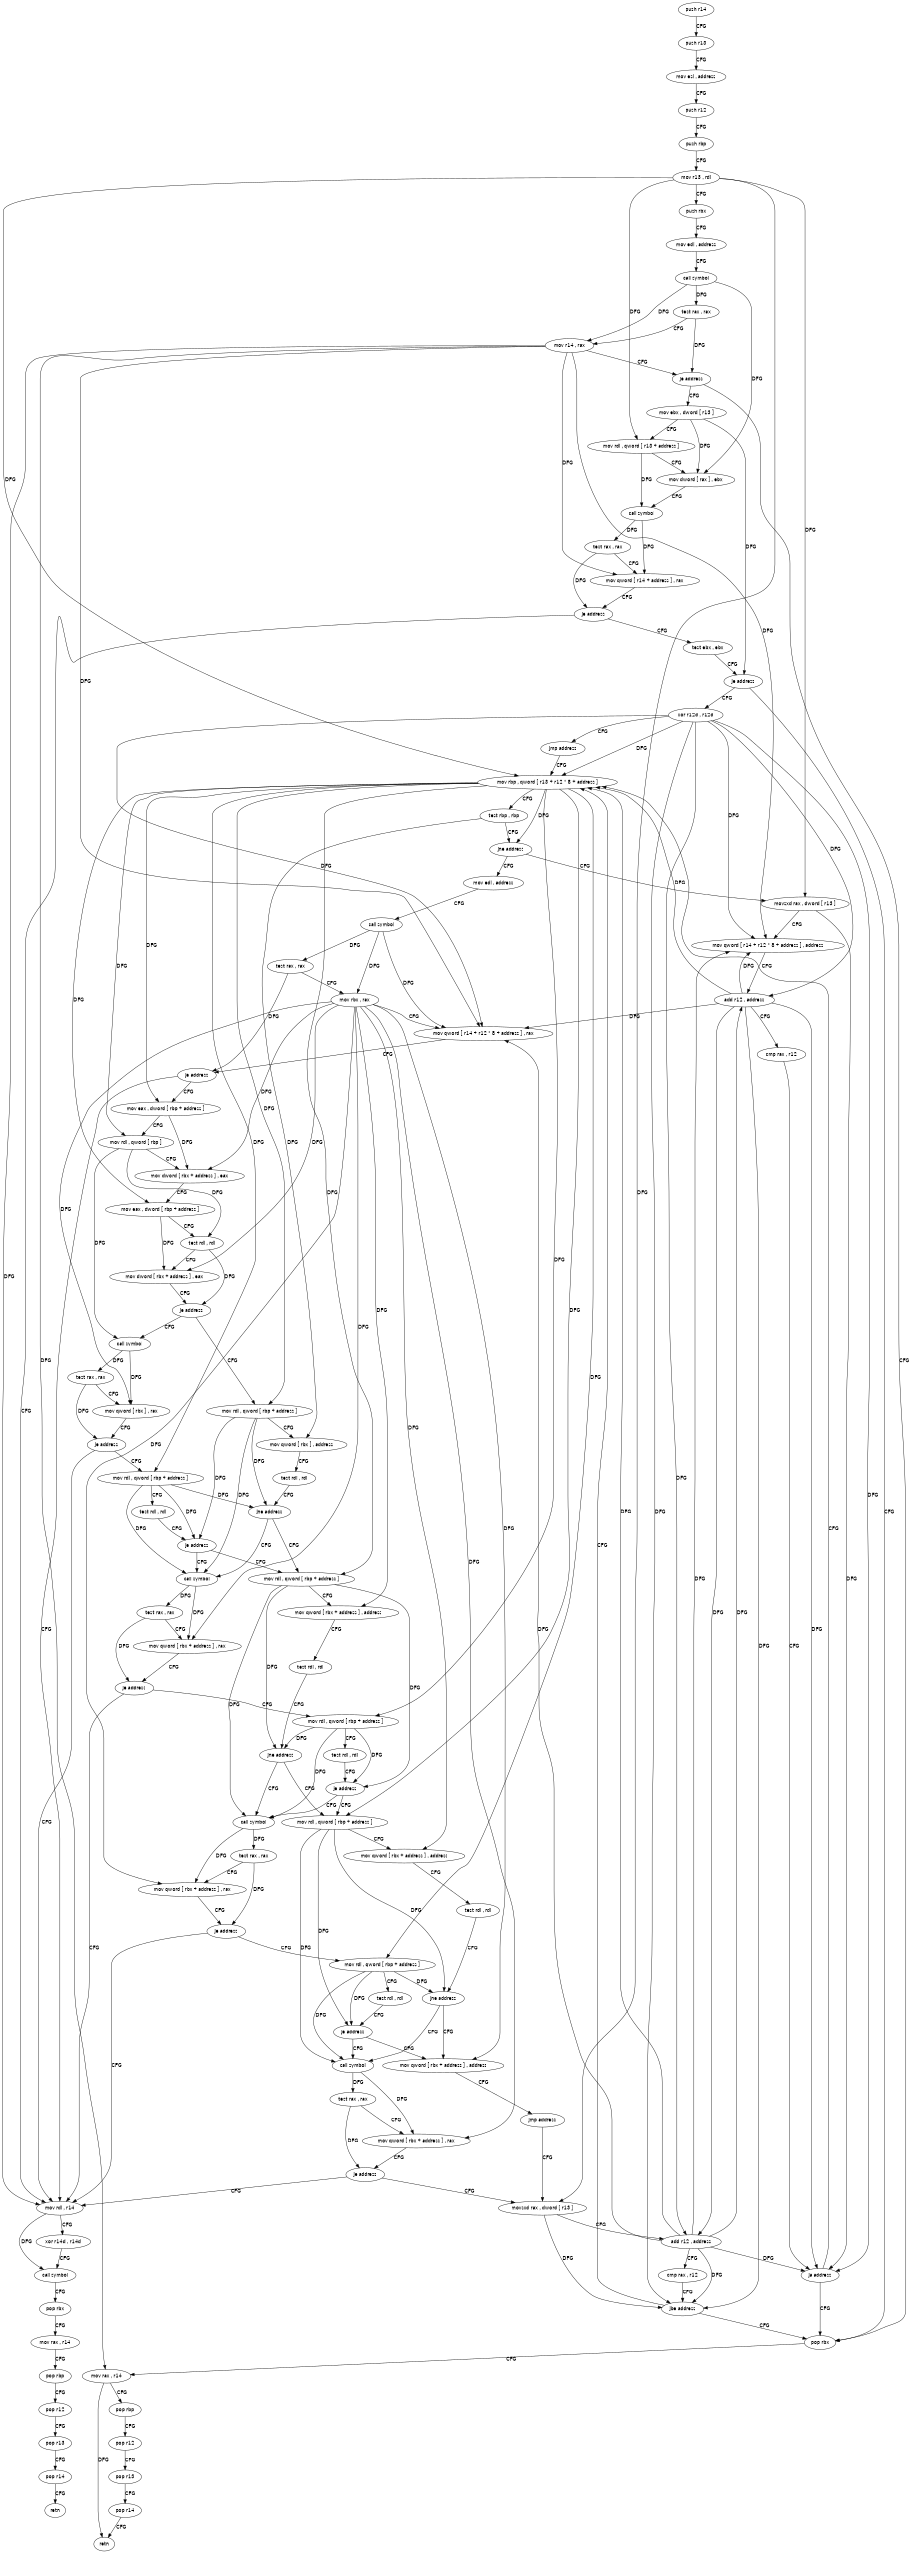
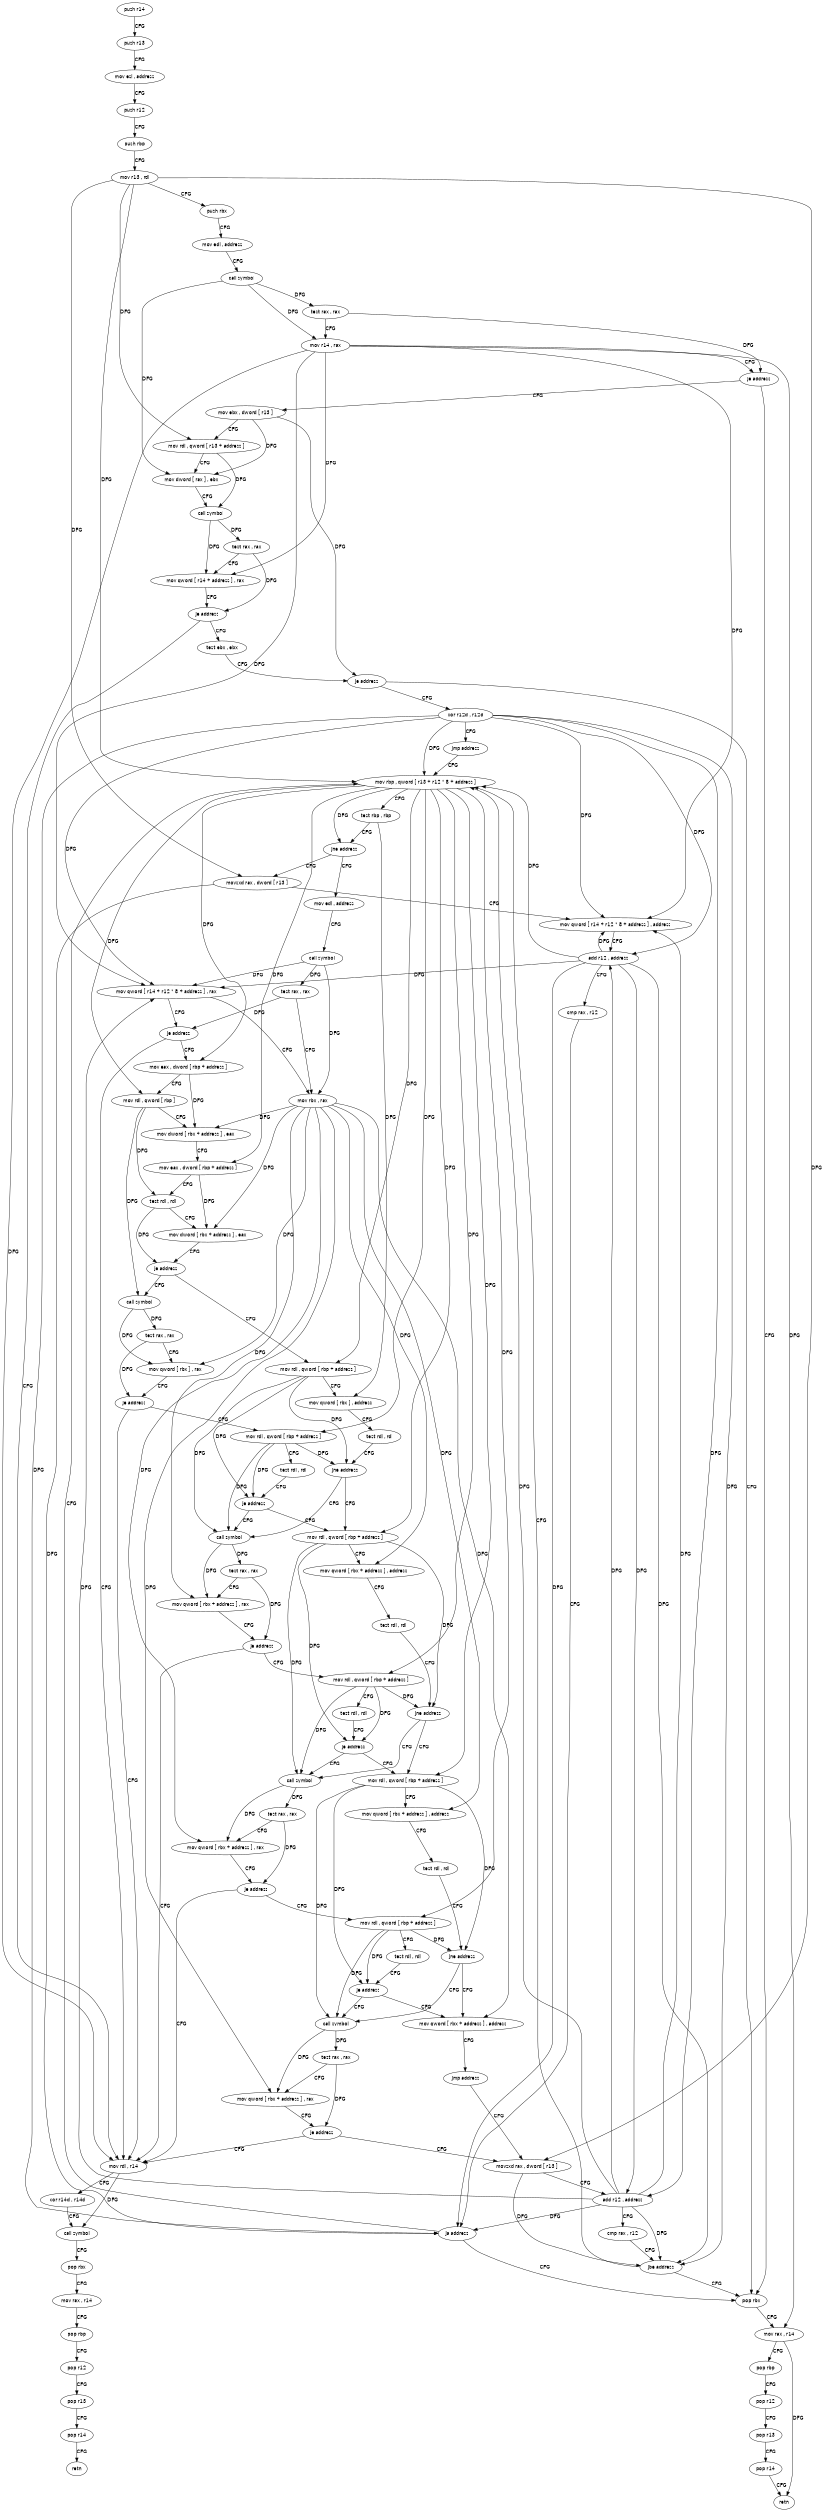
edge "mov rbx , rax" -> "mov qword [ r14 + r12 * 8 + address ] , rax": reversed
